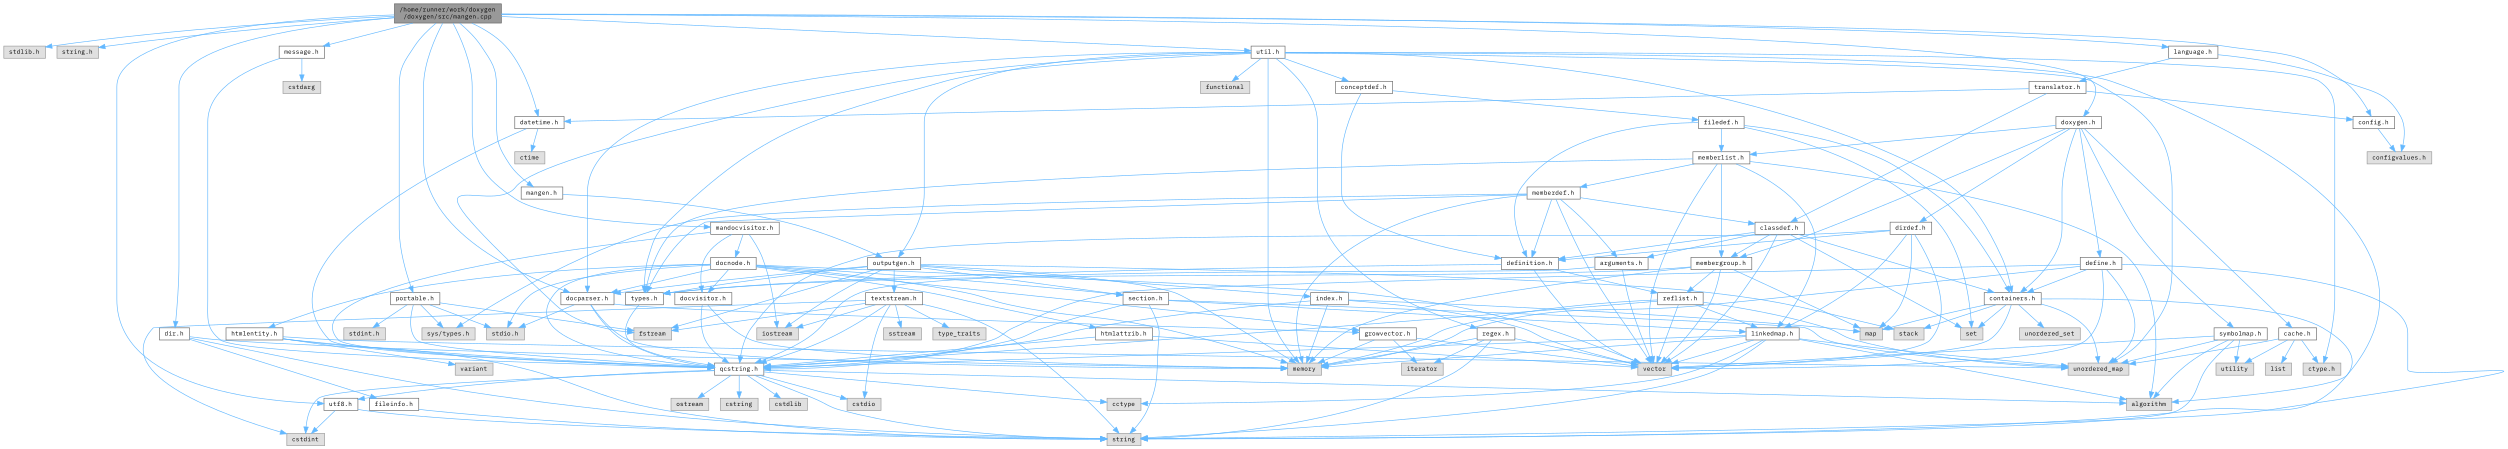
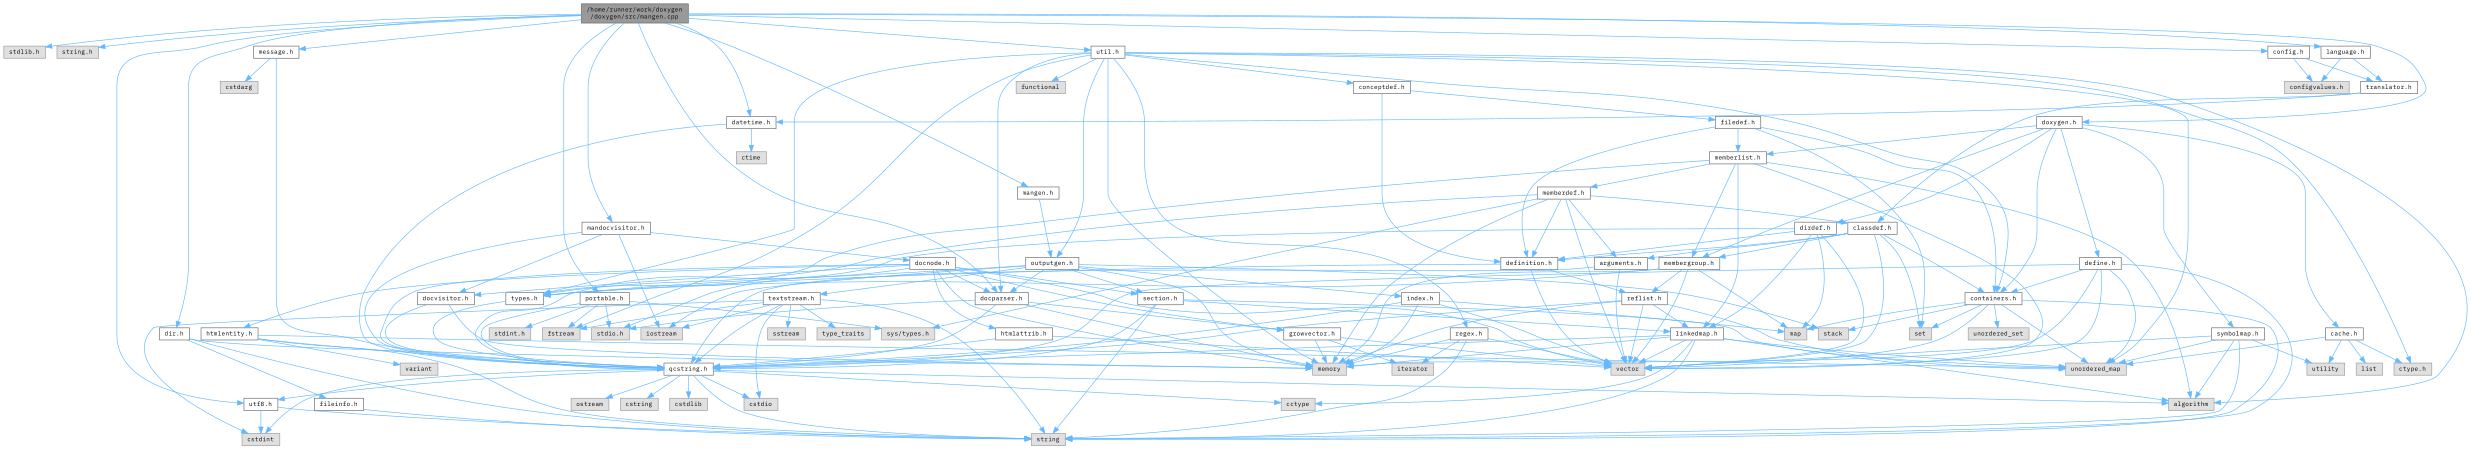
edge "translator.h" -> "config.h": reversed
edge "outputgen.h" -> "fstream": removed
